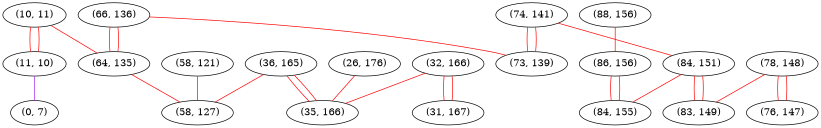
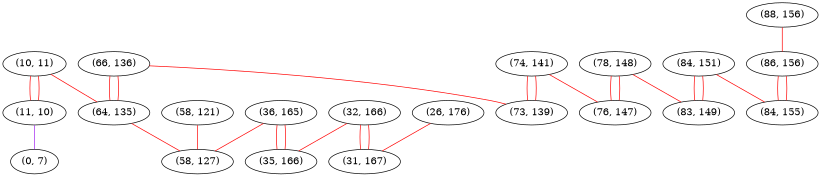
edge "(74, 141)" -- "(84, 151)": now "(74, 141)" -- "(76, 147)"
edge "(26, 176)" -- "(35, 166)": now "(26, 176)" -- "(31, 167)"
